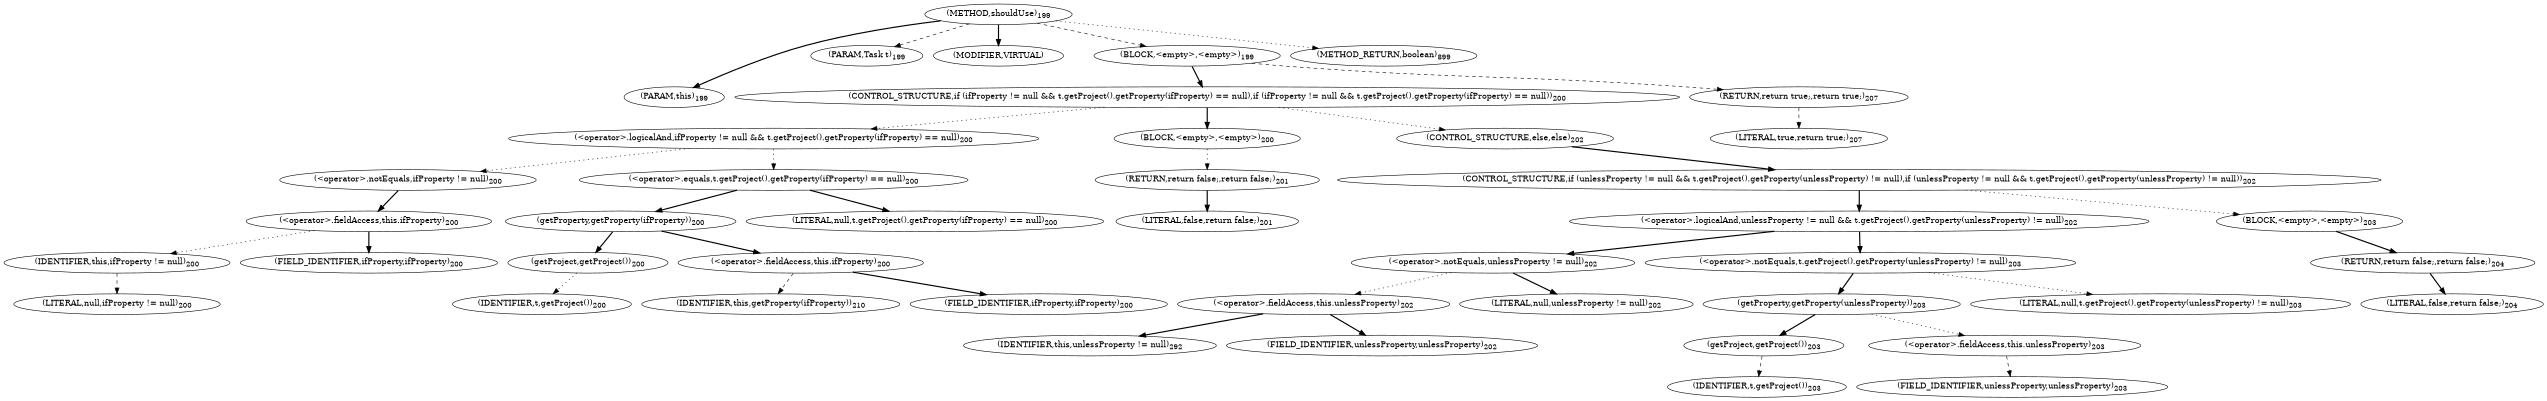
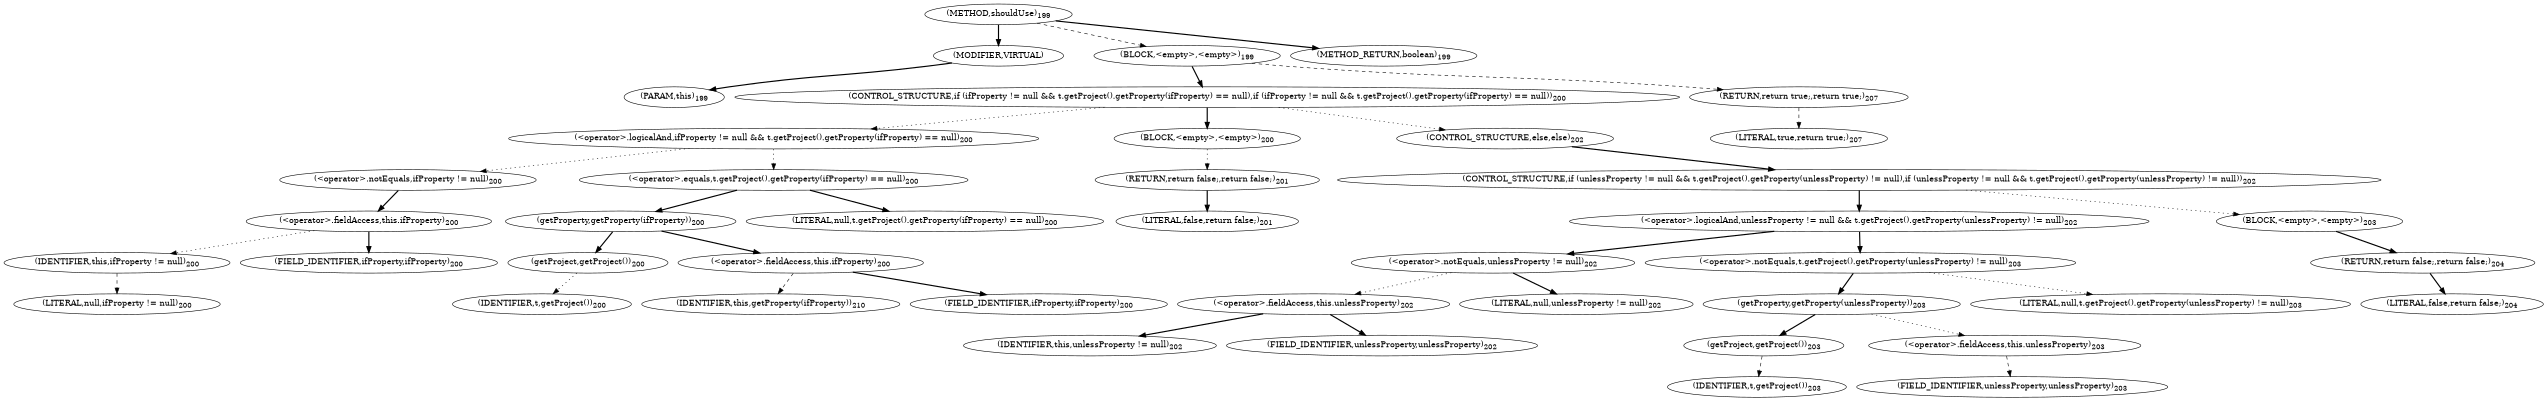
edge "(METHOD,shouldUse)" -> "(METHOD_RETURN,boolean)": style dotted -> bold
edge "(METHOD,shouldUse)" -> "(PARAM,this)": now "(MODIFIER,VIRTUAL)" -> "(PARAM,this)"
node "(METHOD_RETURN,boolean)": text "899" -> "199"
node "(PARAM,Task t)": removed
node "(IDENTIFIER,this,unlessProperty != null)": text "292" -> "202"
